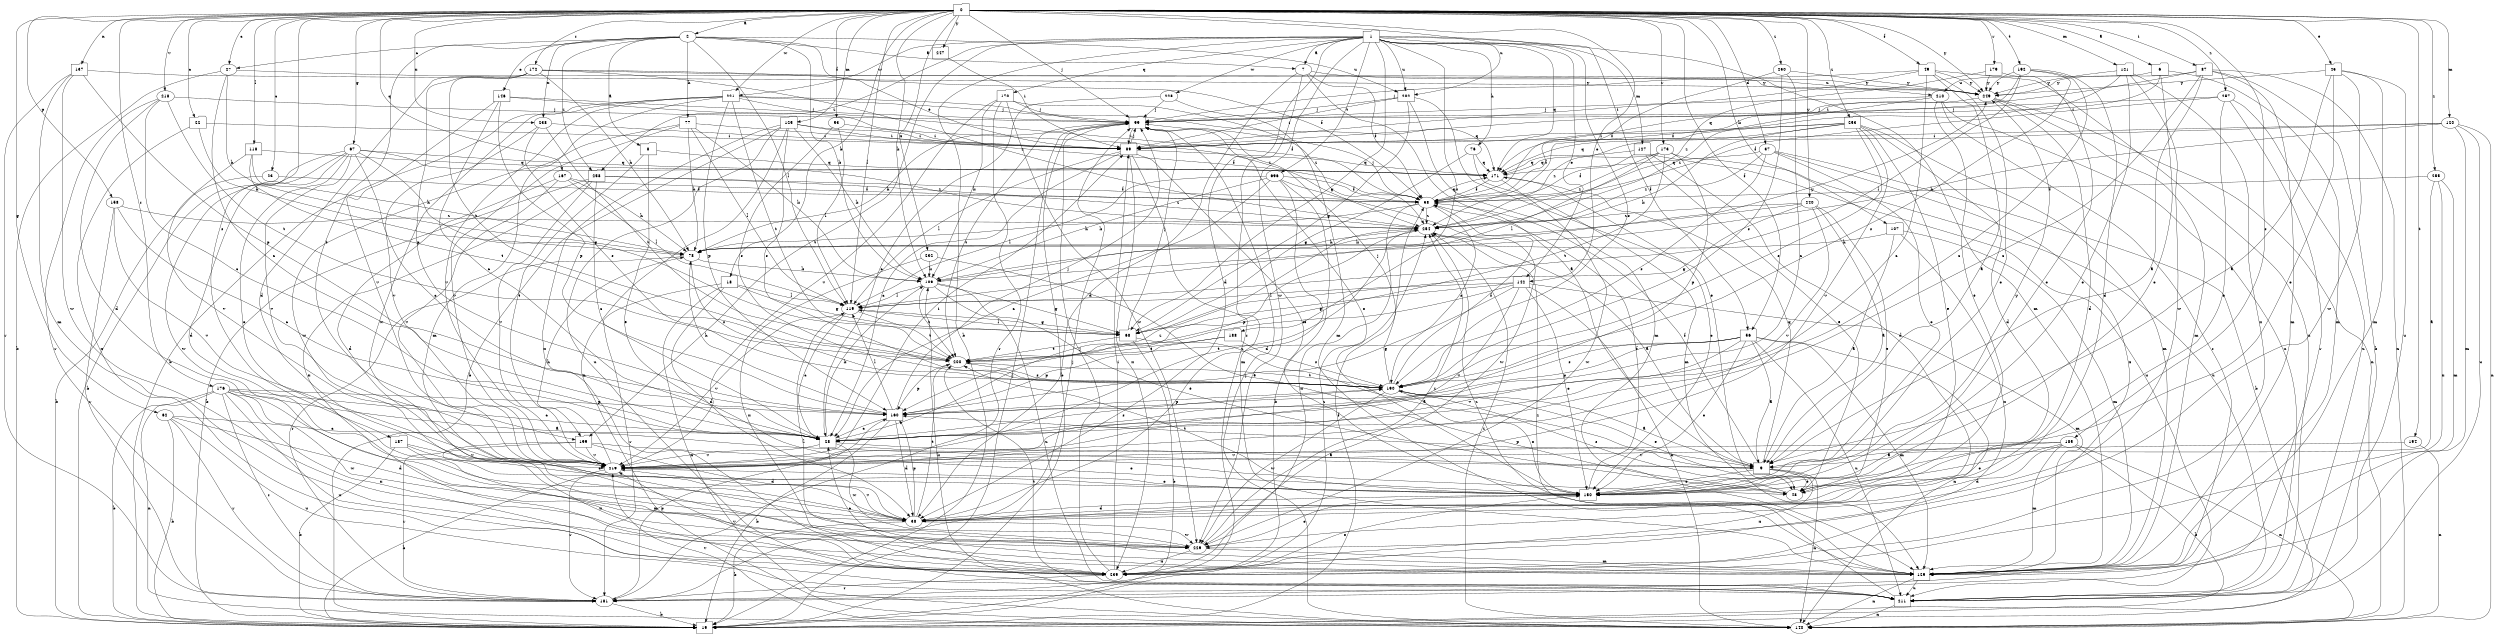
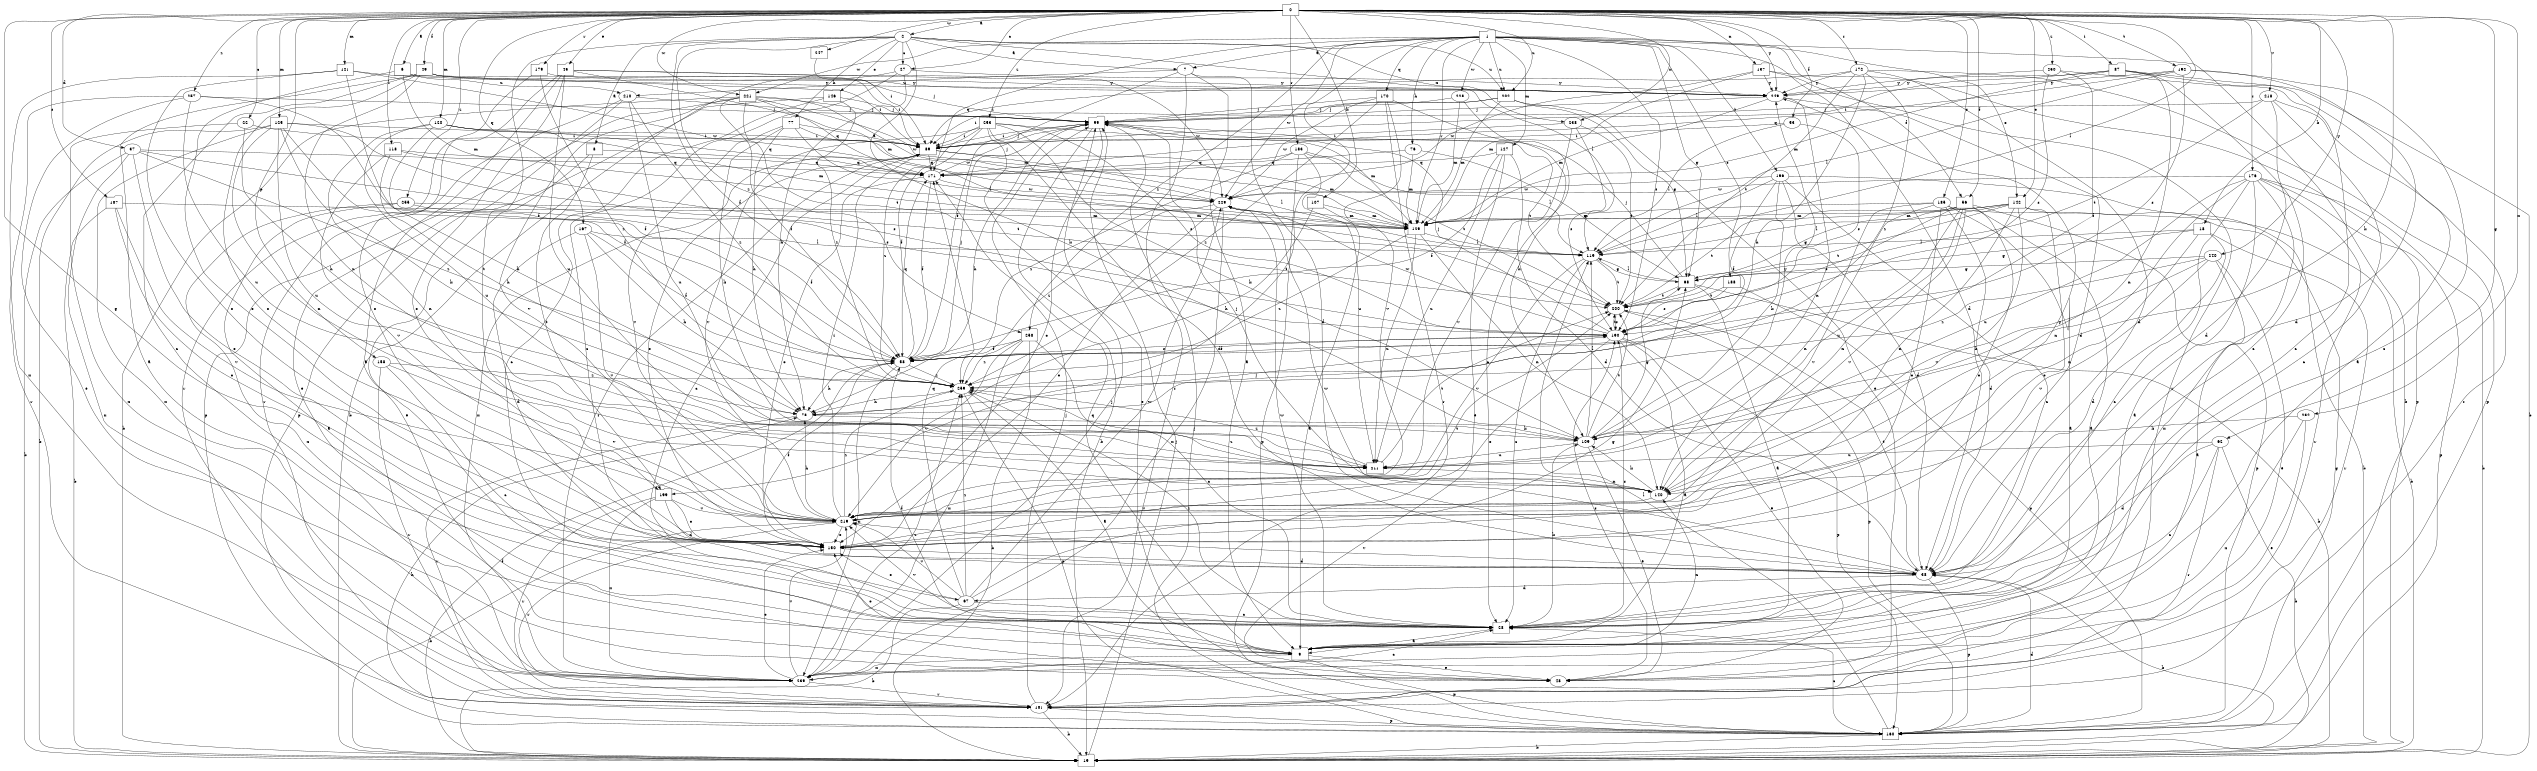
edge "0" -> "247": label "y" -> "w"
edge "0" -> "99": now "171" -> "99"
edge "172" -> "89": label "e" -> "i"
node "22": shape folder -> ellipse
edge "77" -> "89": label "i" -> "a"
node "173": label "173" -> "183"
node "23": removed
node "696": label "696" -> "196"
node "254": label "254" -> "259"
edge "146" -> "219": removed, label "v"
edge "1" -> "129": label "m" -> "r"
edge "78" -> "190": label "s" -> "j"
node "194": removed
edge "67" -> "38": reversed
edge "107" -> "239": removed, label "x"
edge "45" -> "181": added, label "r"
